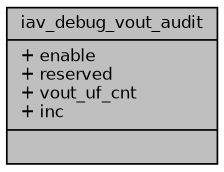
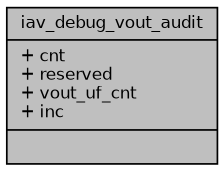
node "iav_debug_vout_audit": text "+ enable" -> "+ cnt"
